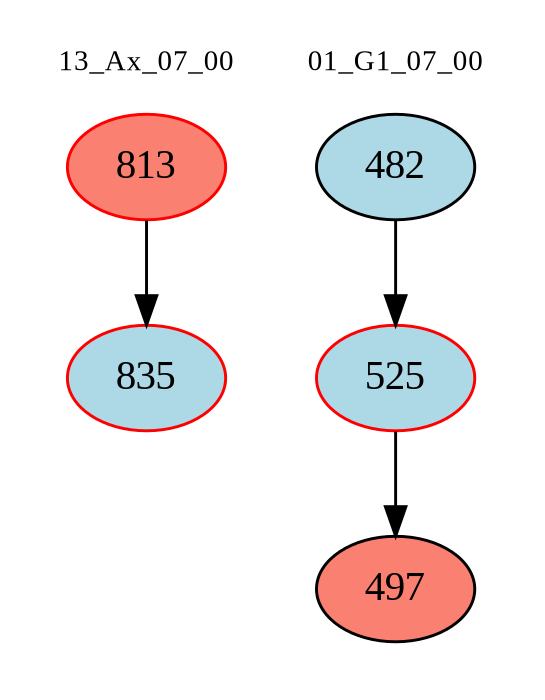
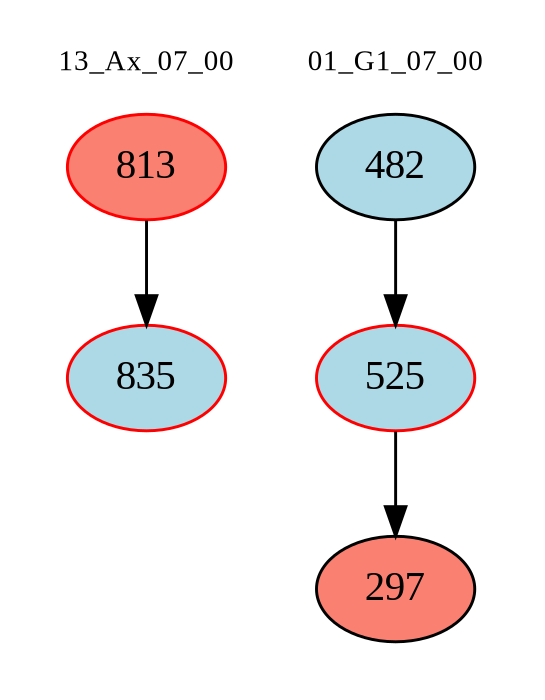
node "497": label "497" -> "297"
